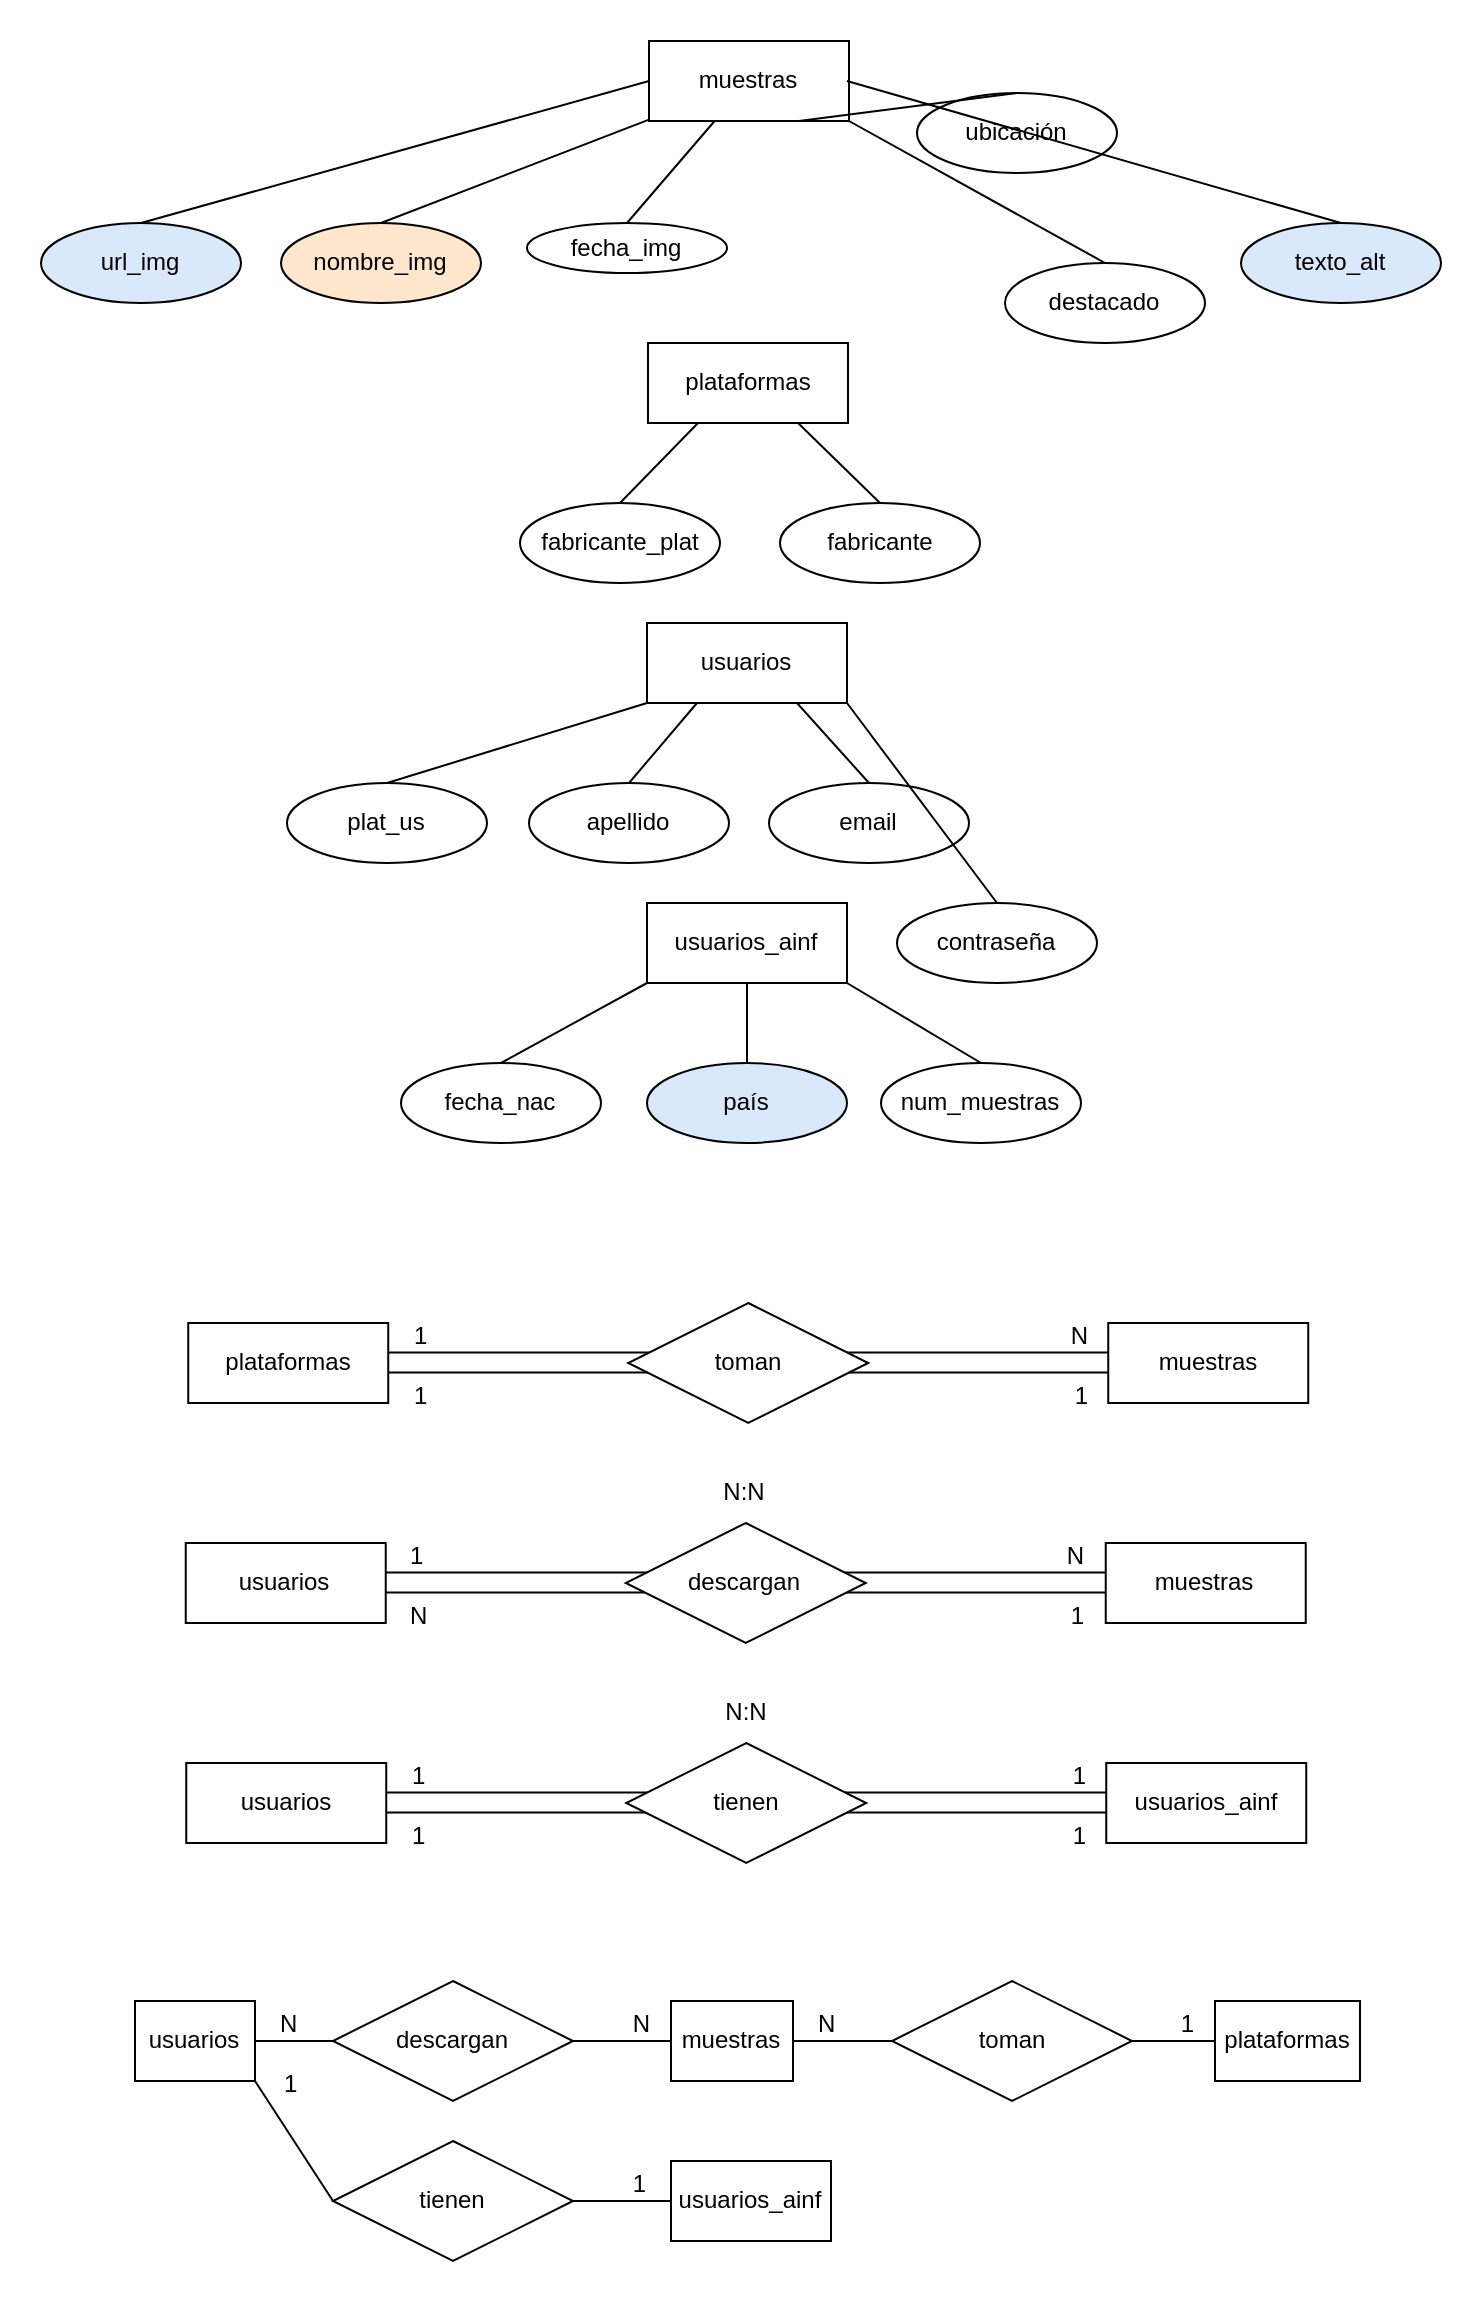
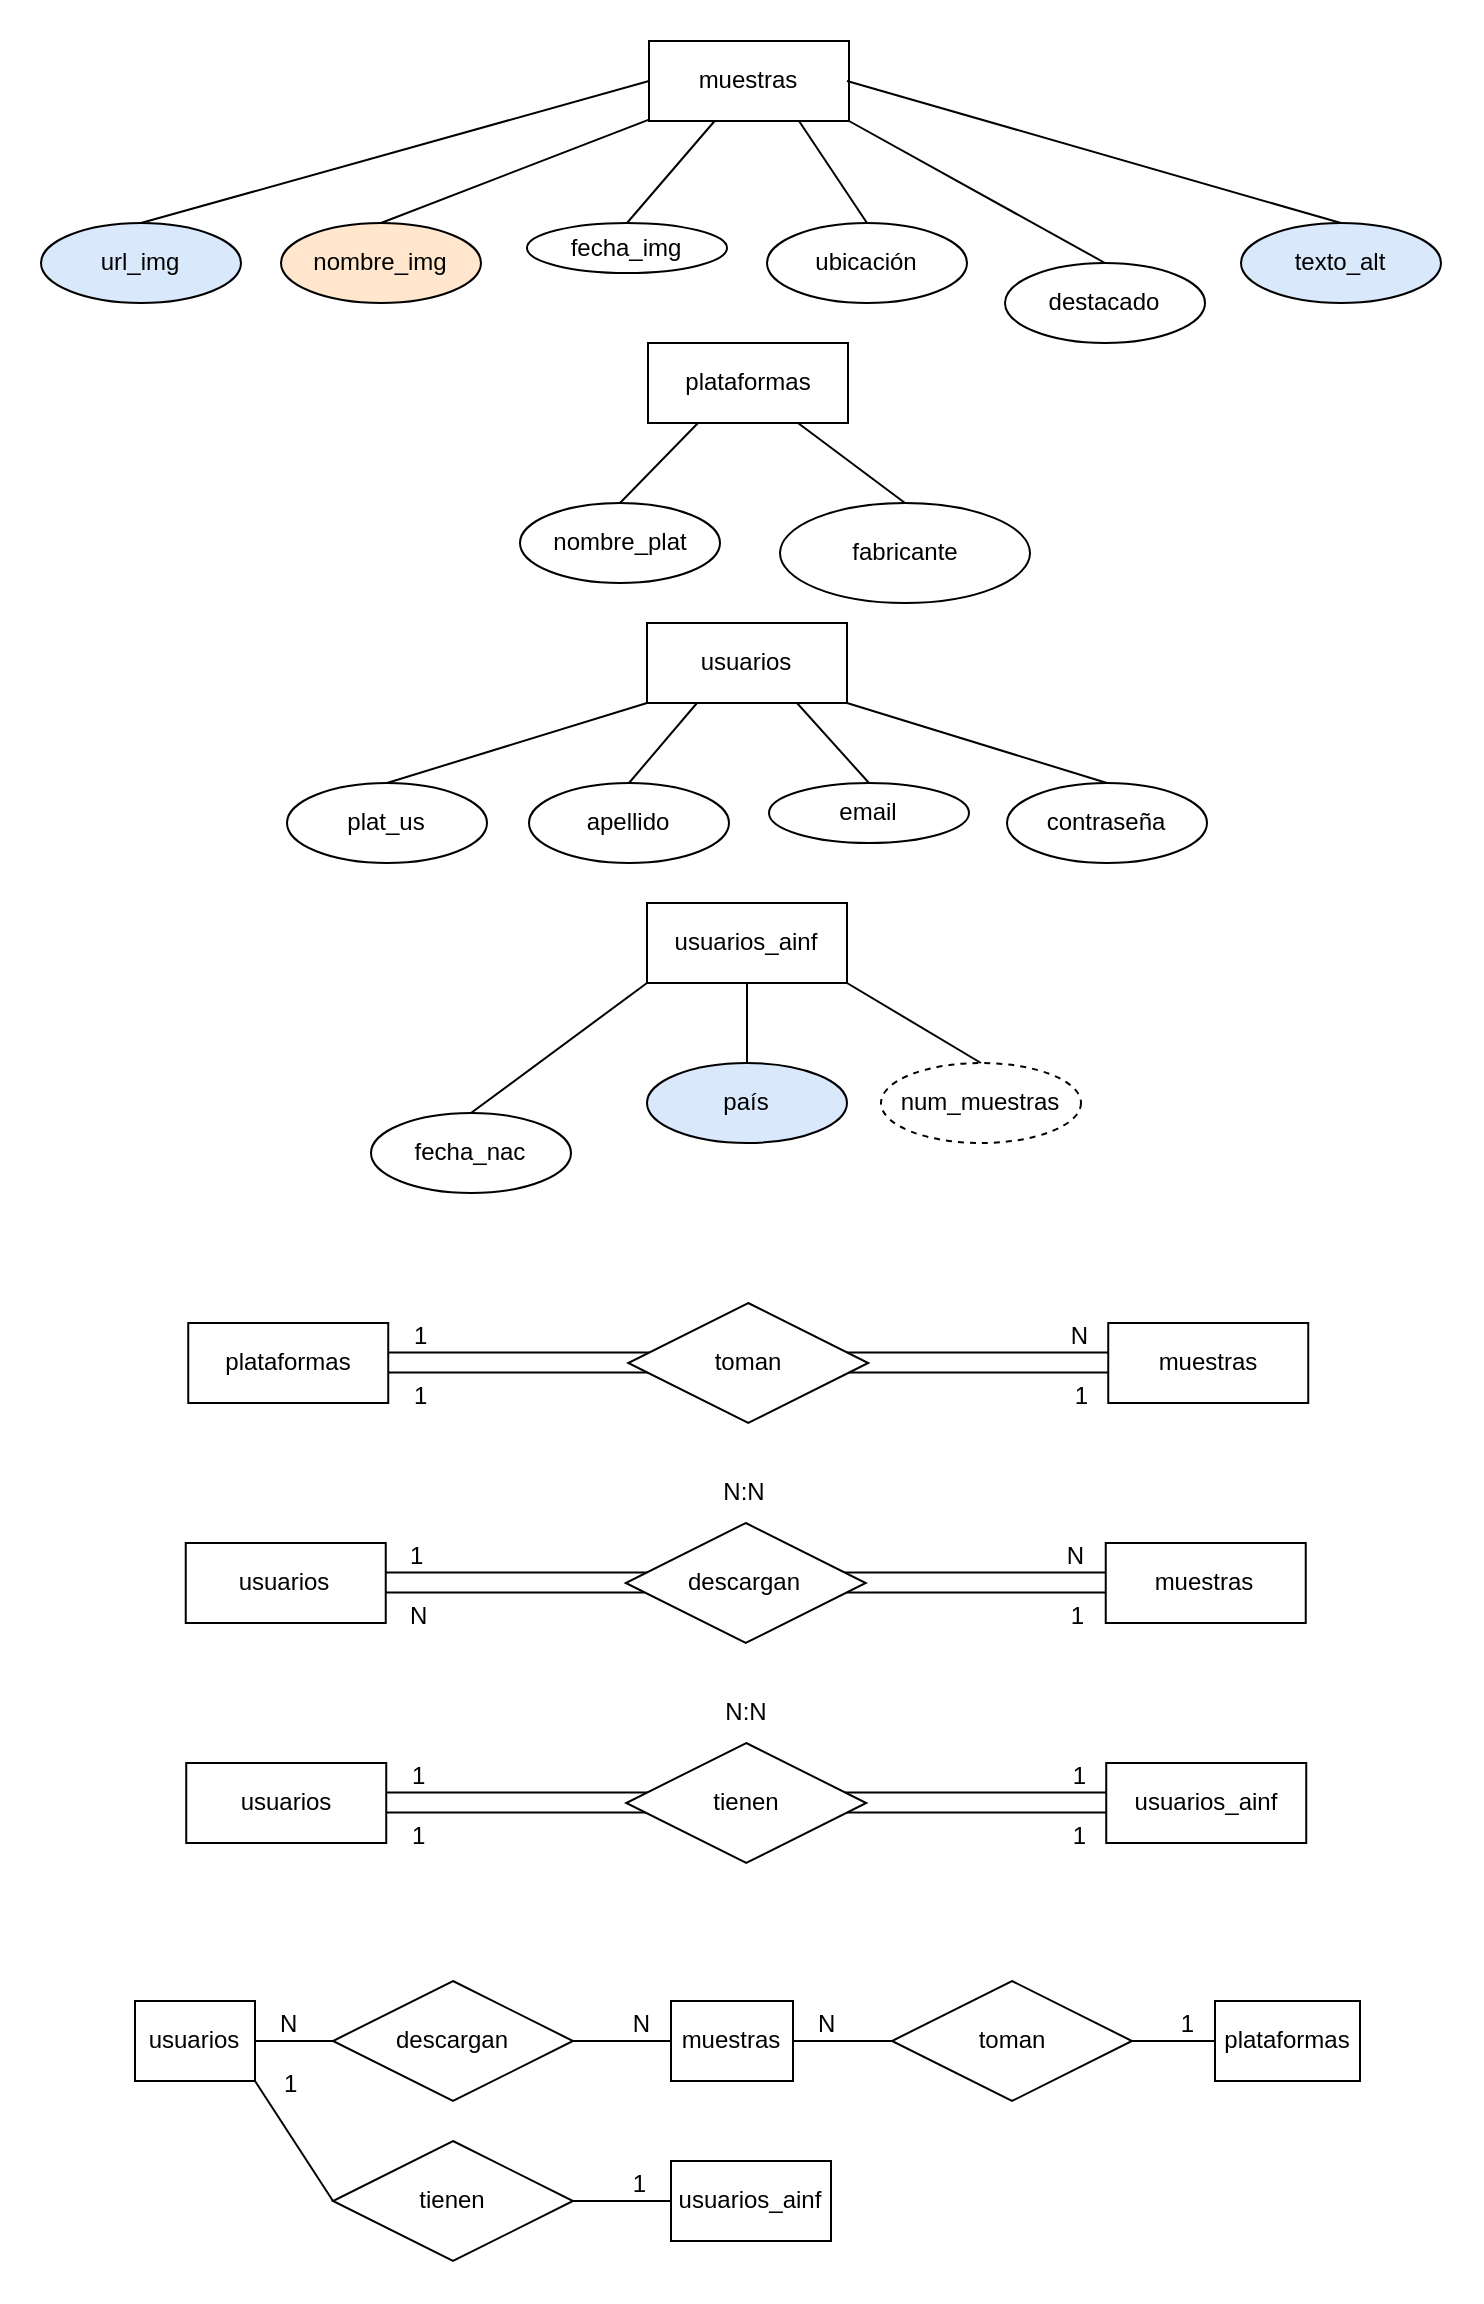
node "ubicación": moved (1017, 133) -> (867, 263)
node "fabricante_plat": label "fabricante_plat" -> "nombre_plat"
node "fabricante": size 200x80 -> 250x100
node "email": size 200x80 -> 200x60
node "contraseña": moved (997, 943) -> (1107, 823)
node "fecha_nac": moved (501, 1103) -> (471, 1153)
node "num_muestras": style solid -> dashed
